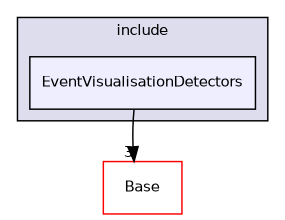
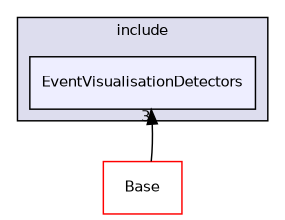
edge "EventVisualisationDetectors" -> "Base": reversed
